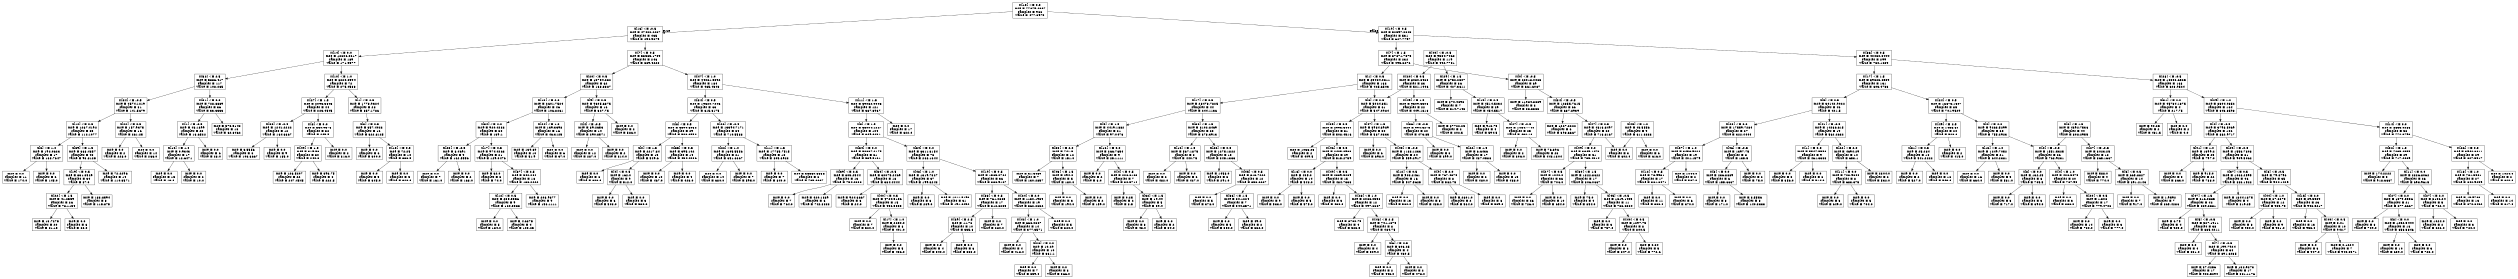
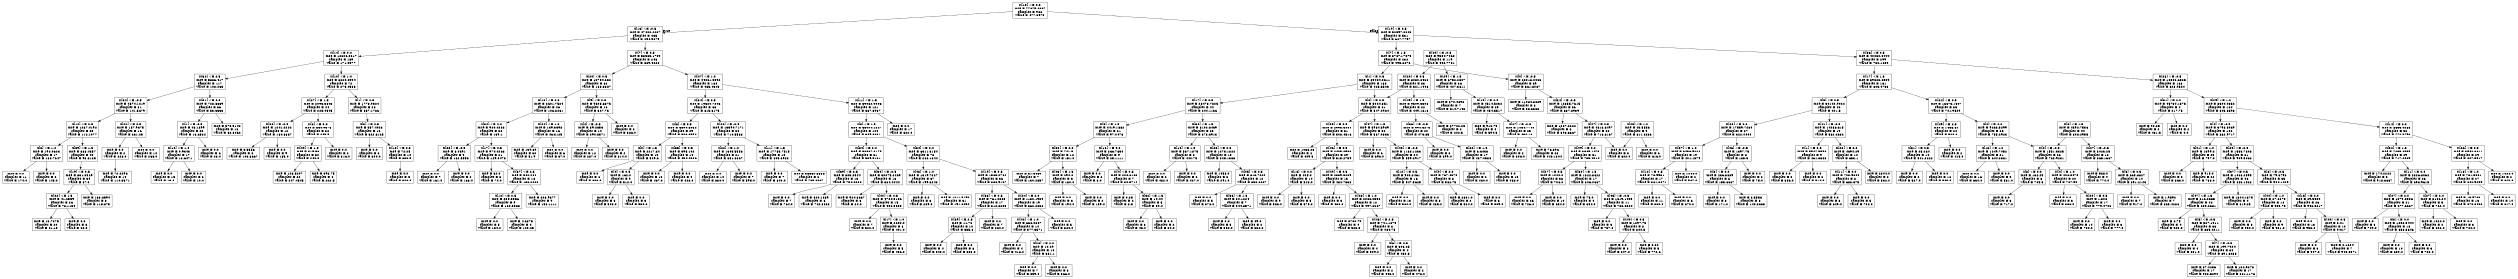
node "mse = 139.69 samples = 10 value = 51.9": label "mse = 139.69 samples = 10 value = 51.9" -> "mse = 139.69 samples = 30 value = 51.9"
edge "X[39] <= 1.5 mse = 368.4857 samples = 48 value = 93.8125" -> "mse = 72.2296 samples = 14 value = 110.3571": now "mse = 0.0 samples = 2 value = 228.0" -> "mse = 72.2296 samples = 14 value = 110.3571"
node "mse = 0.0 samples = 5 value = 345.0": removed
node "mse = 0.0 samples = 6 value = 589.0": label "mse = 0.0 samples = 6 value = 589.0" -> "mse = 0.0 value = 6 value = 589.0"
node "mse = 0.0 samples = 3 value = 694.0": removed
